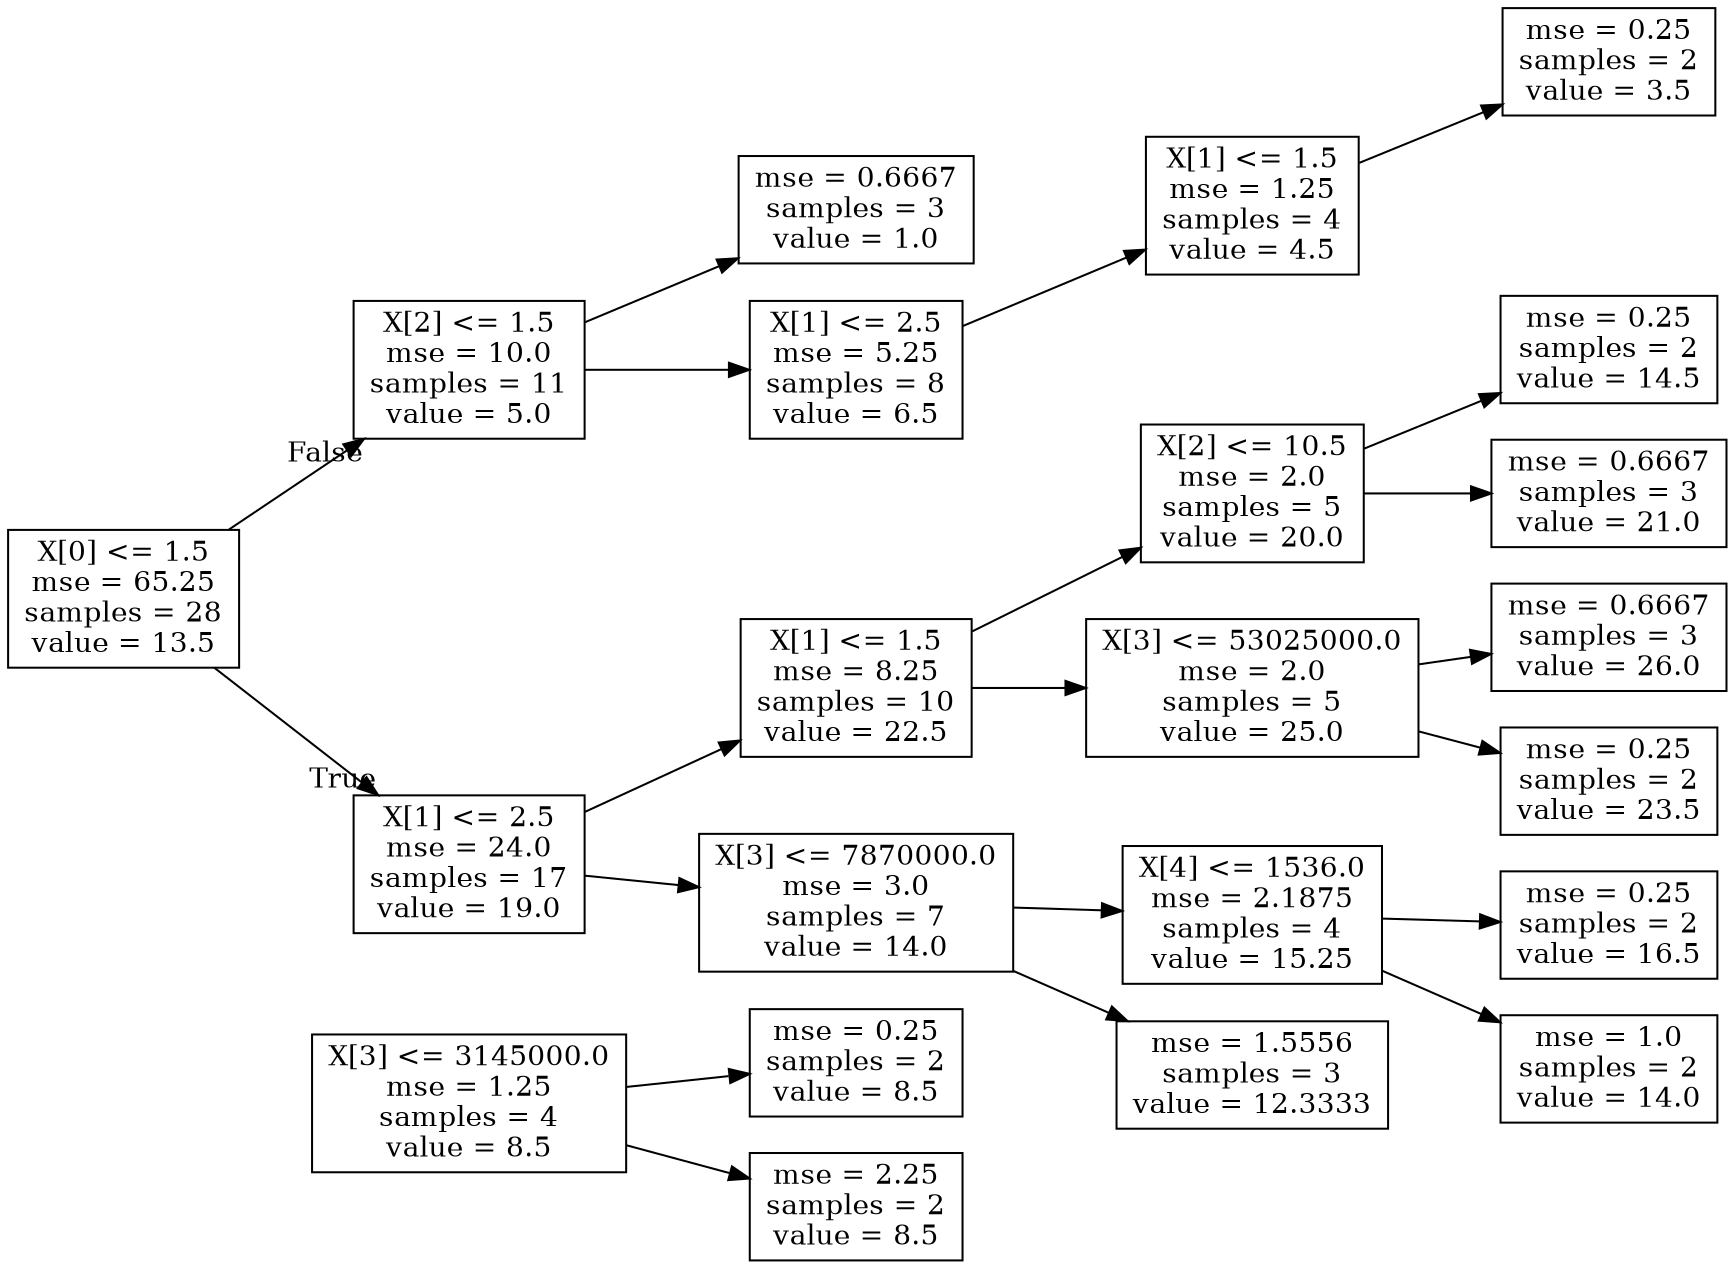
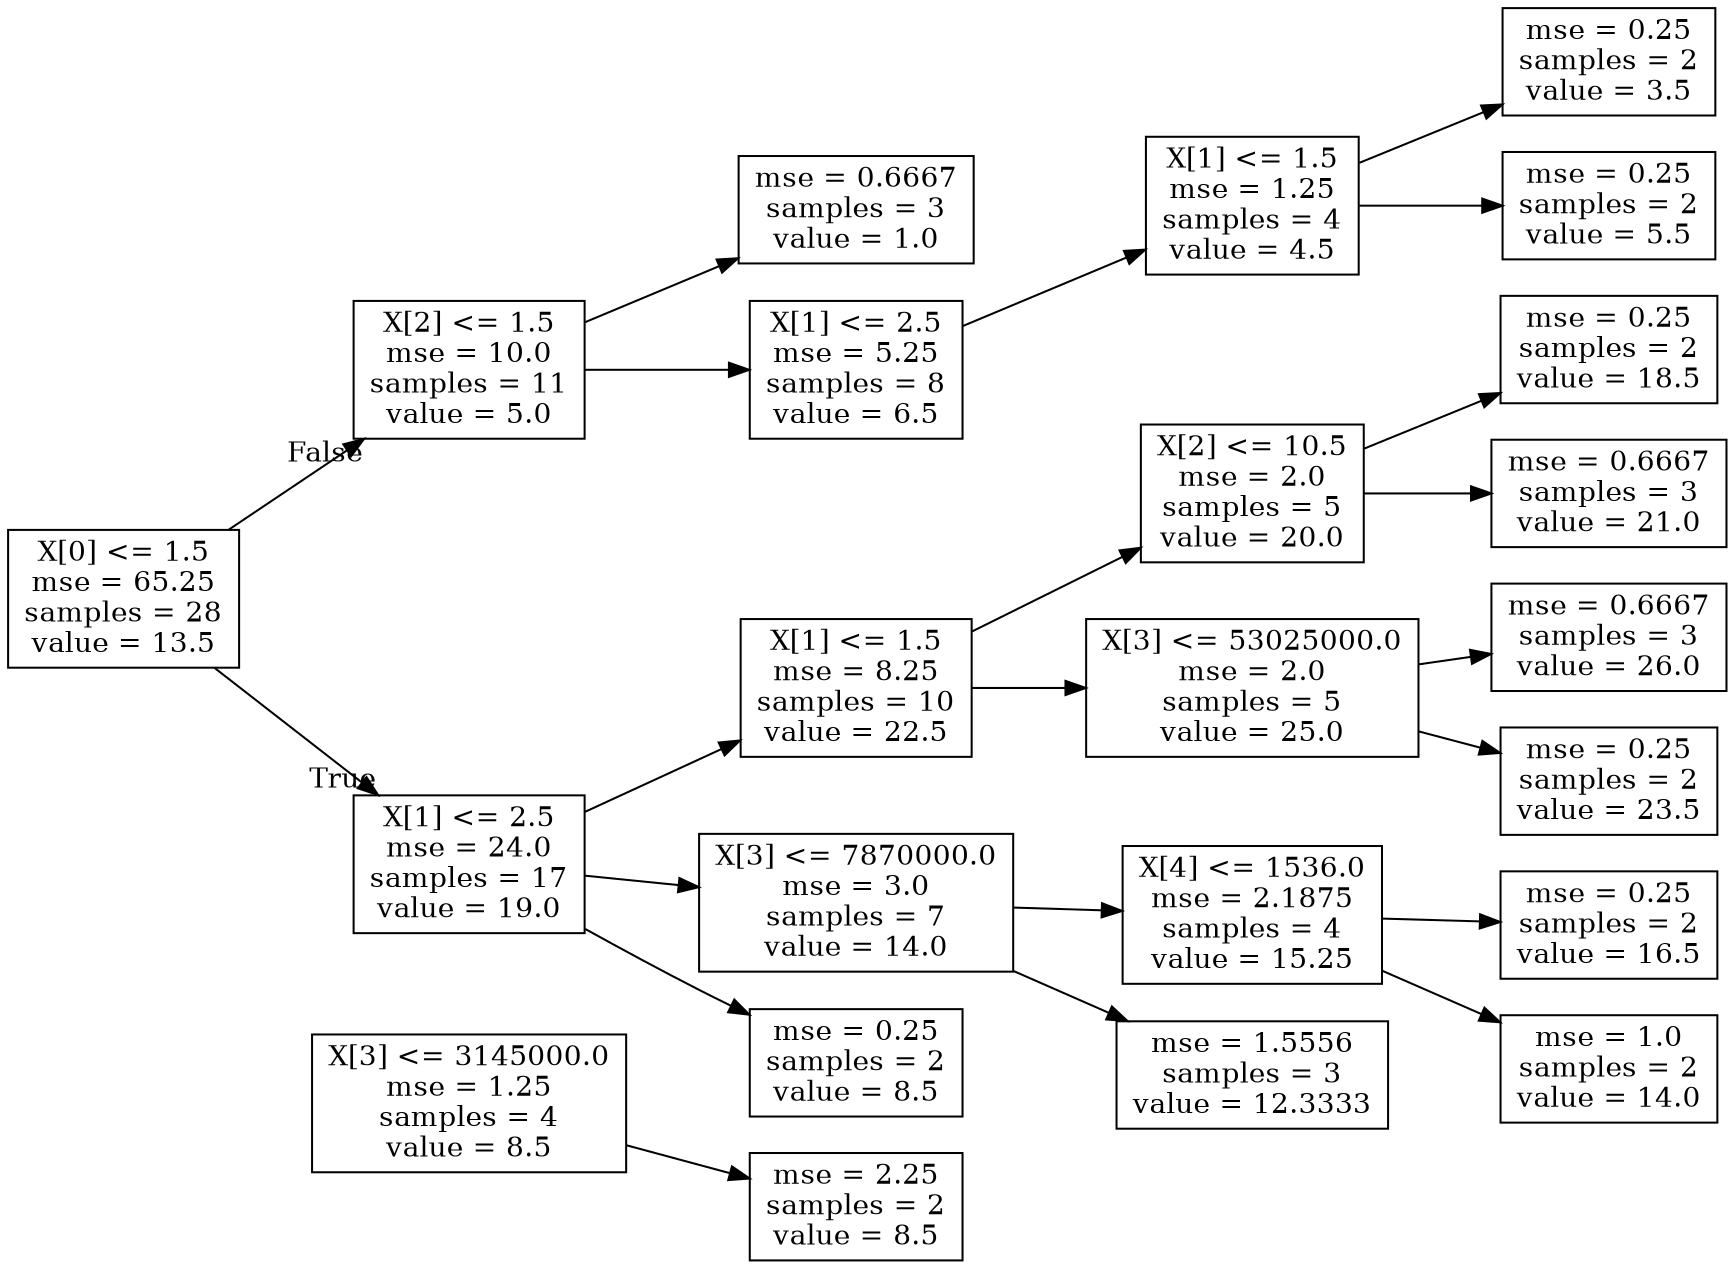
node "mse = 0.25 samples = 2 value = 5.5": added
node "mse = 0.25 samples = 2 value = 14.5": label "mse = 0.25 samples = 2 value = 14.5" -> "mse = 0.25 samples = 2 value = 18.5"
edge "X[3] <= 3145000.0 mse = 1.25 samples = 4 value = 8.5" -> "mse = 0.25 samples = 2 value = 8.5": now "X[1] <= 2.5 mse = 24.0 samples = 17 value = 19.0" -> "mse = 0.25 samples = 2 value = 8.5"
